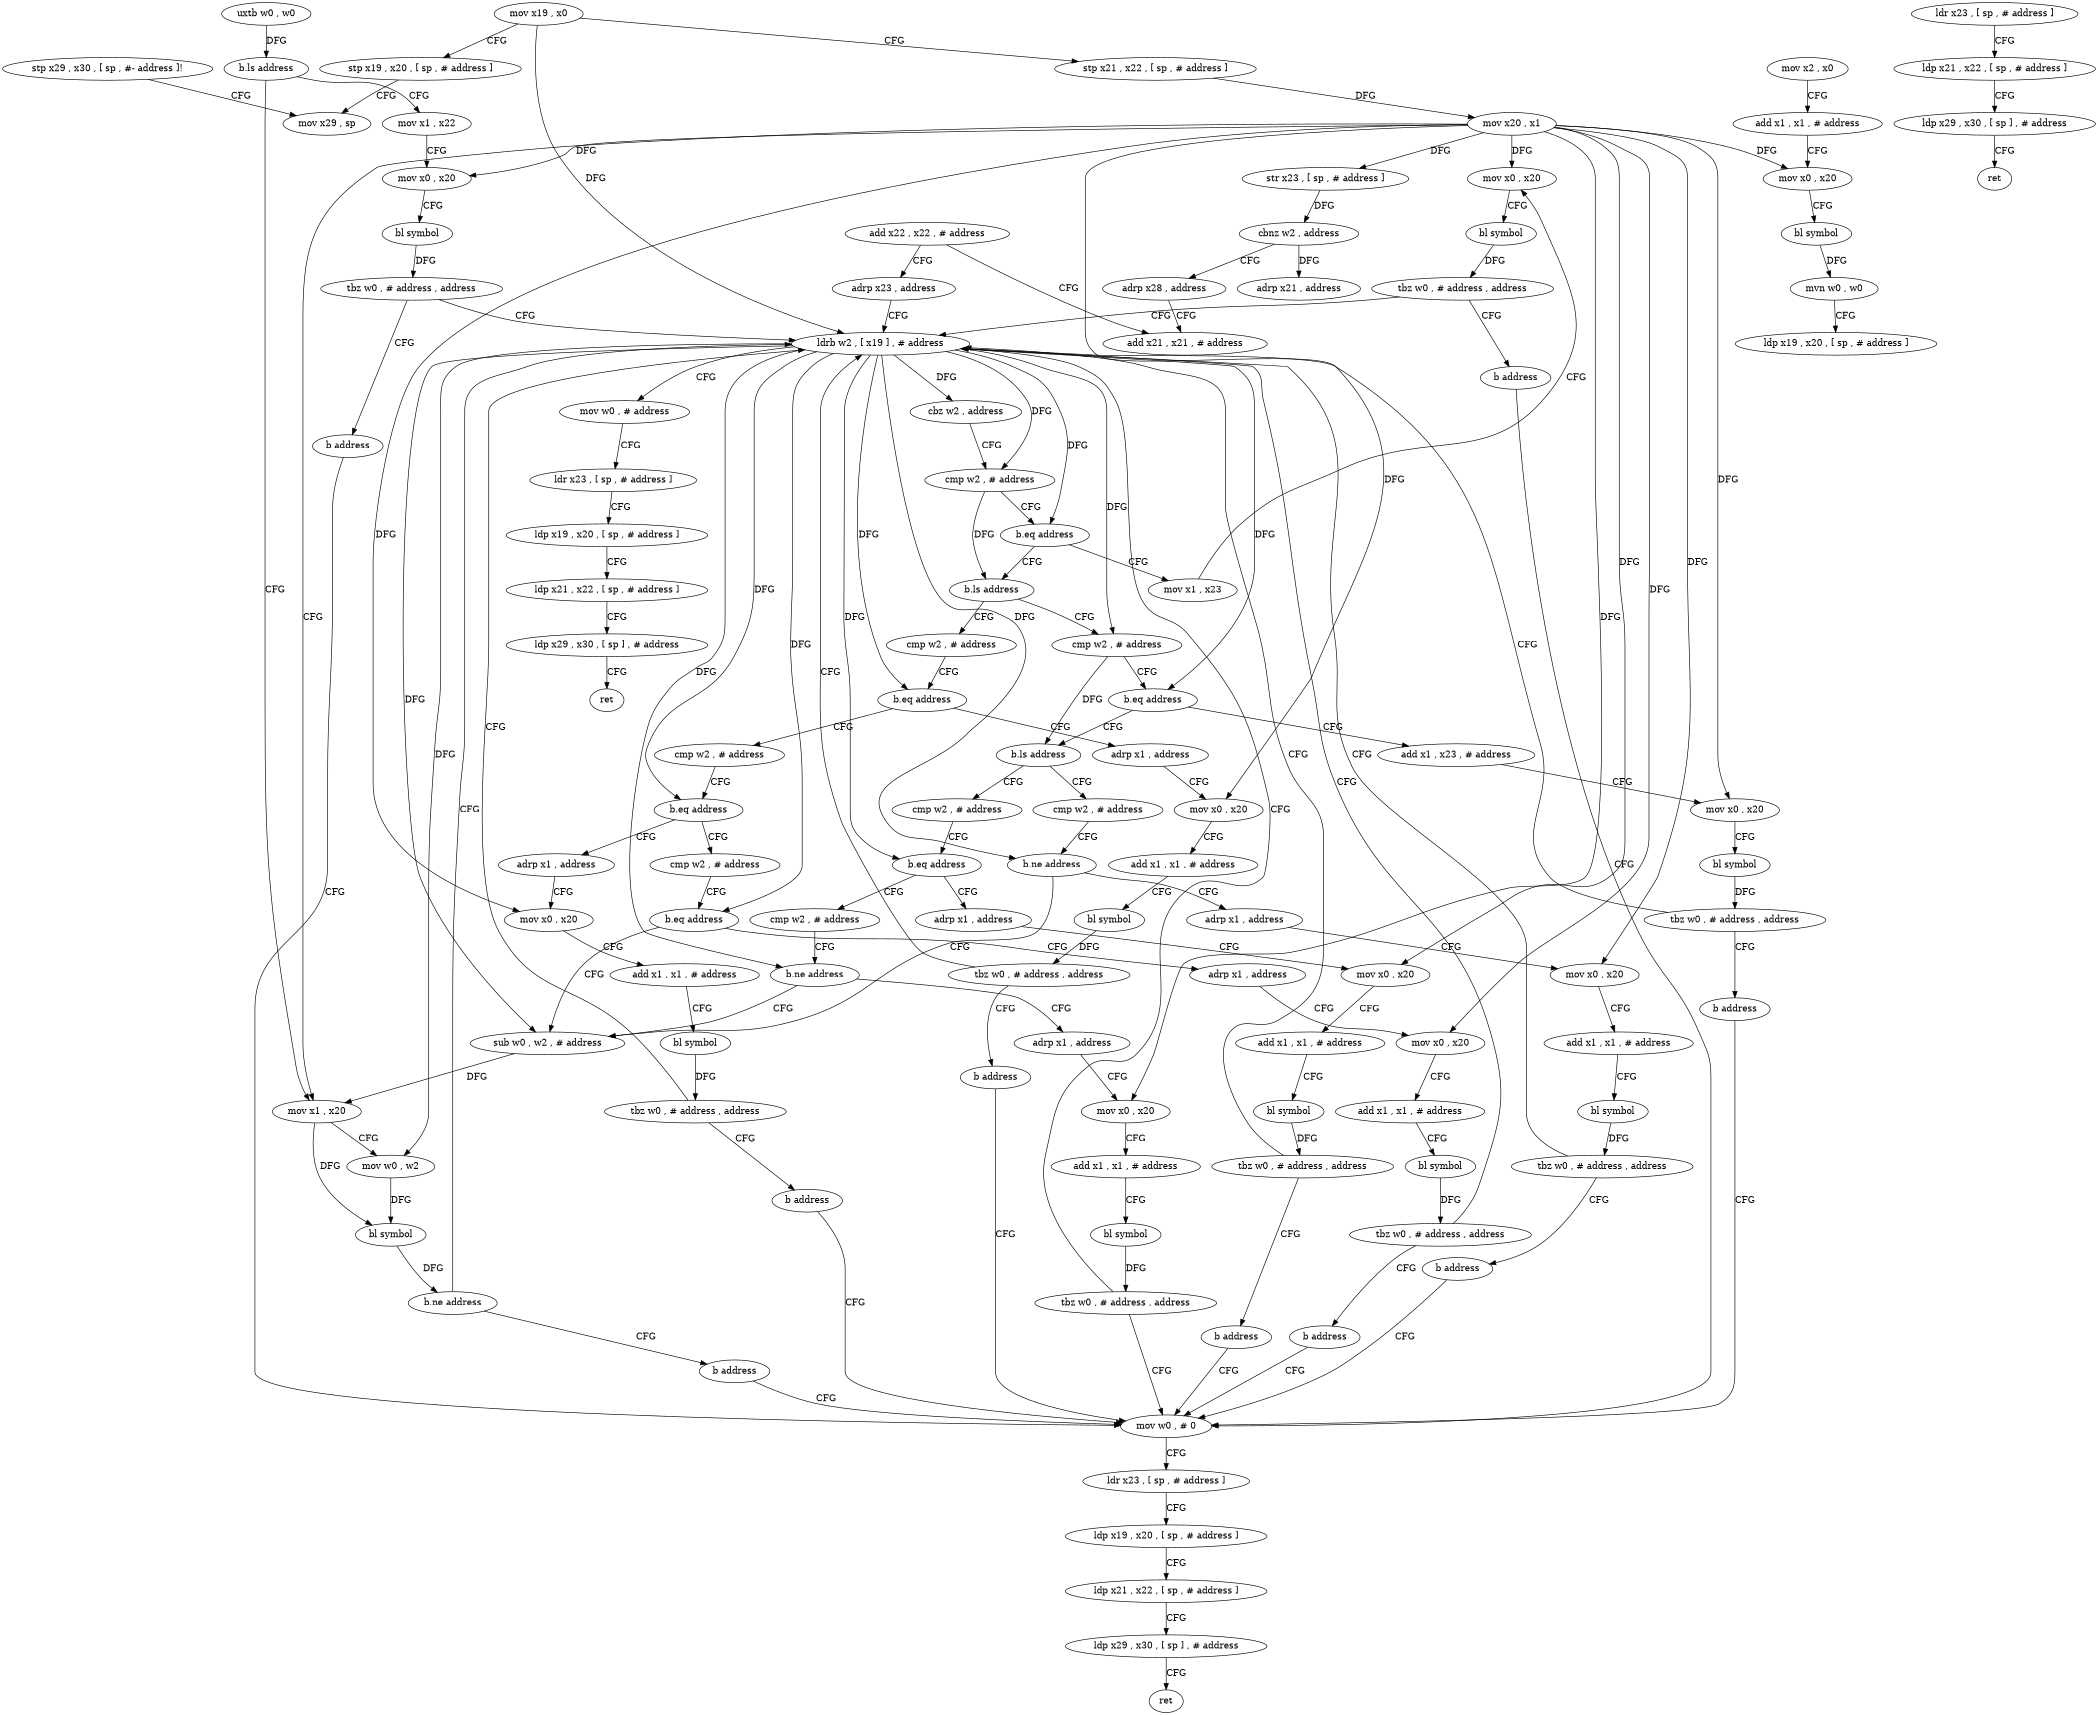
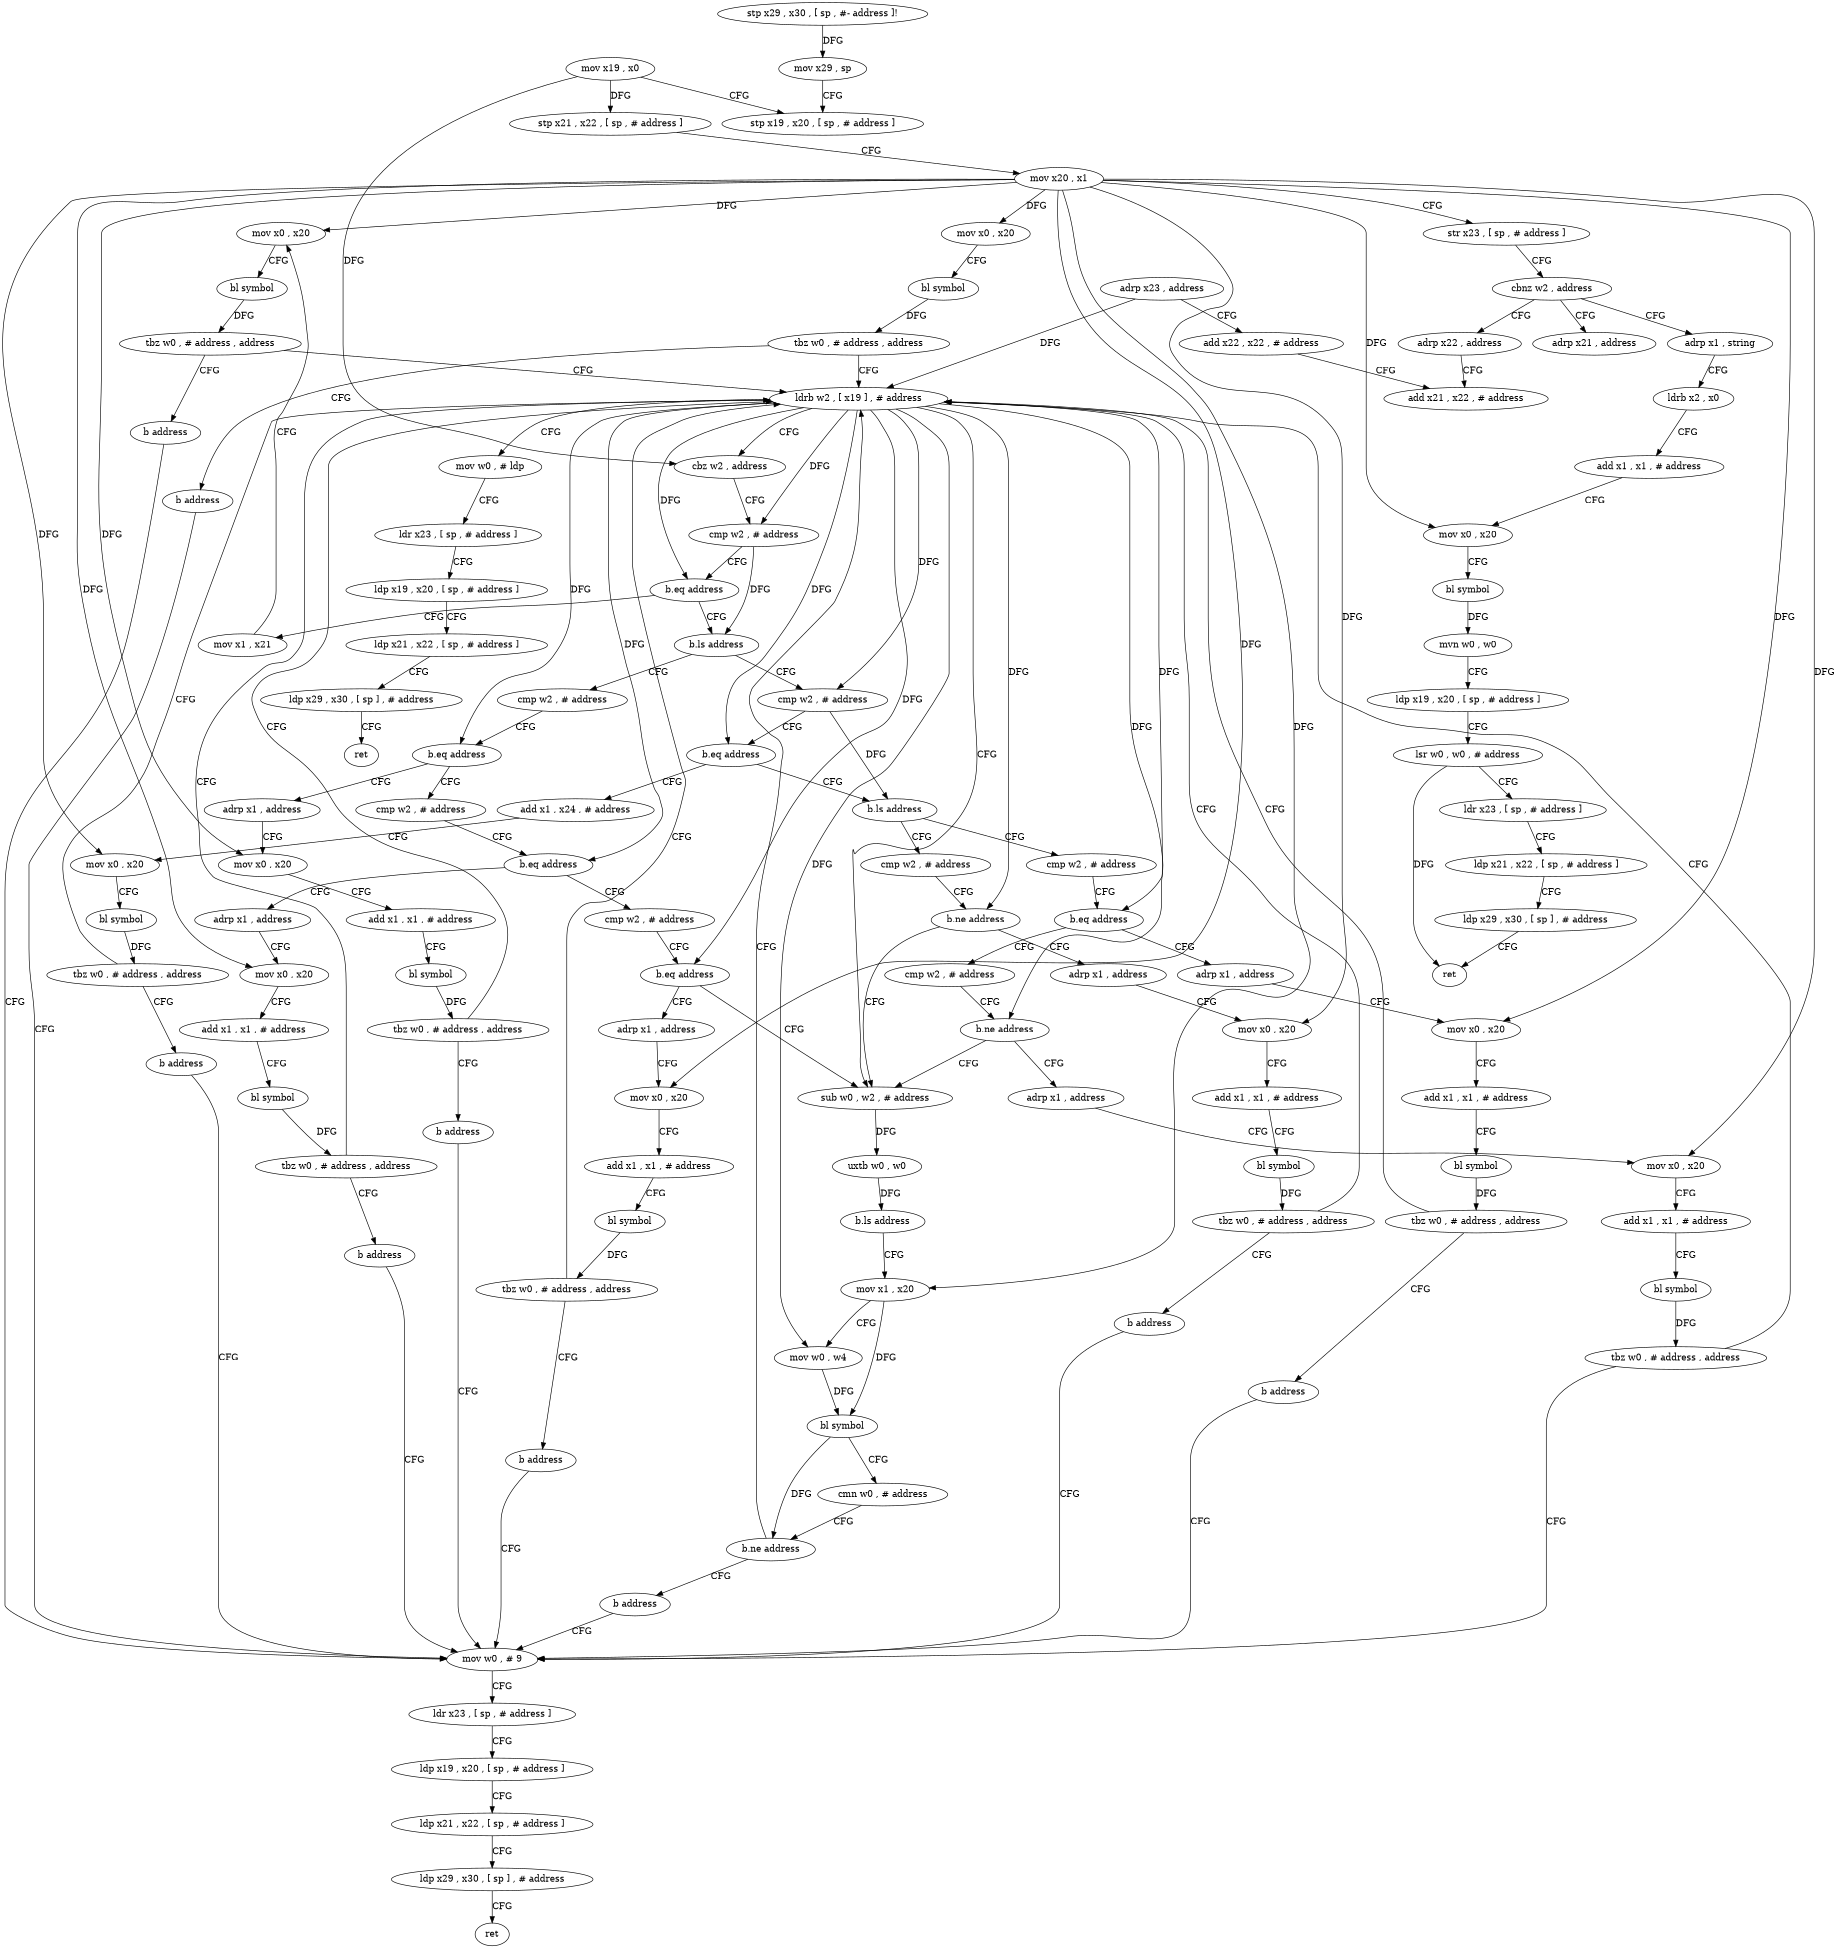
edge "mov x19 , x0" -> "stp x21 , x22 , [ sp , # address ]": label "CFG" -> "DFG"
node "mov x2 , x0": label "mov x2 , x0" -> "ldrb x2 , x0"
edge "stp x19 , x20 , [ sp , # address ]" -> "mov x29 , sp": reversed
edge "stp x29 , x30 , [ sp , #- address ]!" -> "mov x29 , sp": label "CFG" -> "DFG"
edge "stp x21 , x22 , [ sp , # address ]" -> "mov x20 , x1": label "DFG" -> "CFG"
node "mov x1 , x22": removed
edge "mov x20 , x1" -> "str x23 , [ sp , # address ]": label "DFG" -> "CFG"
edge "str x23 , [ sp , # address ]" -> "cbnz w2 , address": label "DFG" -> "CFG"
edge "mov x19 , x0" -> "ldrb w2 , [ x19 ] , # address": now "mov x19 , x0" -> "cbz w2 , address"
edge "add x22 , x22 , # address" -> "adrp x23 , address": reversed
edge "cbnz w2 , address" -> "adrp x21 , address": label "DFG" -> "CFG"
node "adrp x28 , address": label "adrp x28 , address" -> "adrp x22 , address"
edge "adrp x23 , address" -> "ldrb w2 , [ x19 ] , # address": label "CFG" -> "DFG"
node "add x21 , x21 , # address": label "add x21 , x21 , # address" -> "add x21 , x22 , # address"
node "adrp x1 , string": added
edge "ldrb w2 , [ x19 ] , # address" -> "cbz w2 , address": label "DFG" -> "CFG"
node "mov w0 , # address": label "mov w0 , # address" -> "mov w0 , # ldp"
node "mov x1 , x23": label "mov x1 , x23" -> "mov x1 , x21"
edge "mov x20 , x1" -> "mov x1 , x20": label "CFG" -> "DFG"
edge "ldrb w2 , [ x19 ] , # address" -> "sub w0 , w2 , # address": label "DFG" -> "CFG"
node "add x1 , x23 , # address": label "add x1 , x23 , # address" -> "add x1 , x24 , # address"
node "lsr w0 , w0 , # address": added
edge "sub w0 , w2 , # address" -> "mov x1 , x20": now "sub w0 , w2 , # address" -> "uxtb w0 , w0"
node "mov w0 , w2": label "mov w0 , w2" -> "mov w0 , w4"
node "mov w0 , # 0": label "mov w0 , # 0" -> "mov w0 , # 9"
node "cmn w0 , # address": added
